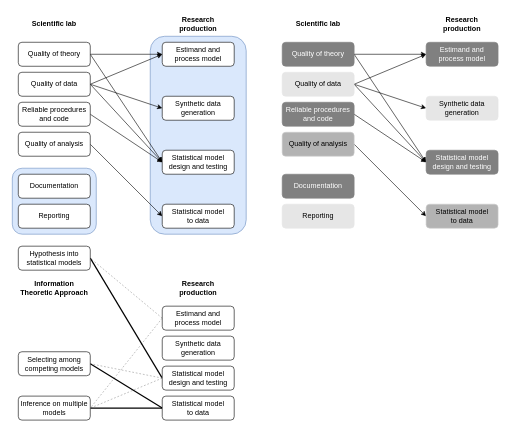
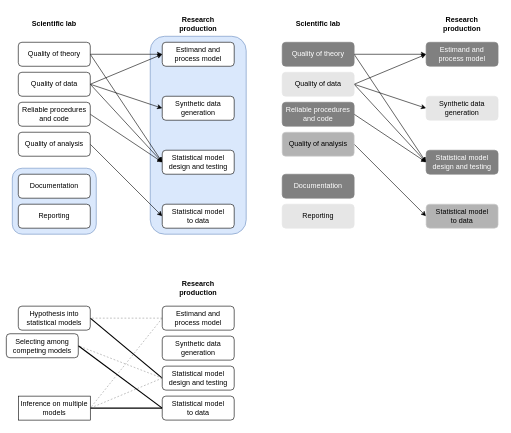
node "Hypothesis into statistical models": moved (54, 258) -> (54, 318)
node "Information Theoretic Approach": removed
node "Selecting among competing models": moved (54, 364) -> (42, 346)
node "Inference on multiple models": shape rounded rectangle -> rectangle
